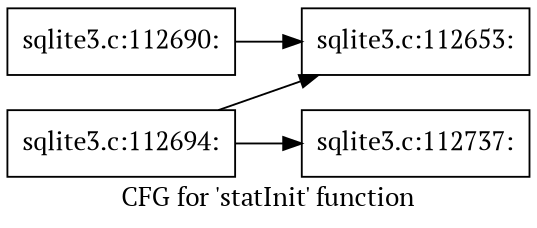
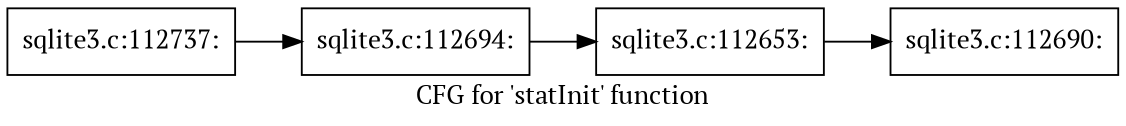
edge "sqlite3.c:112690:" -> "sqlite3.c:112653:": reversed
edge "sqlite3.c:112694:" -> "sqlite3.c:112737:": reversed
